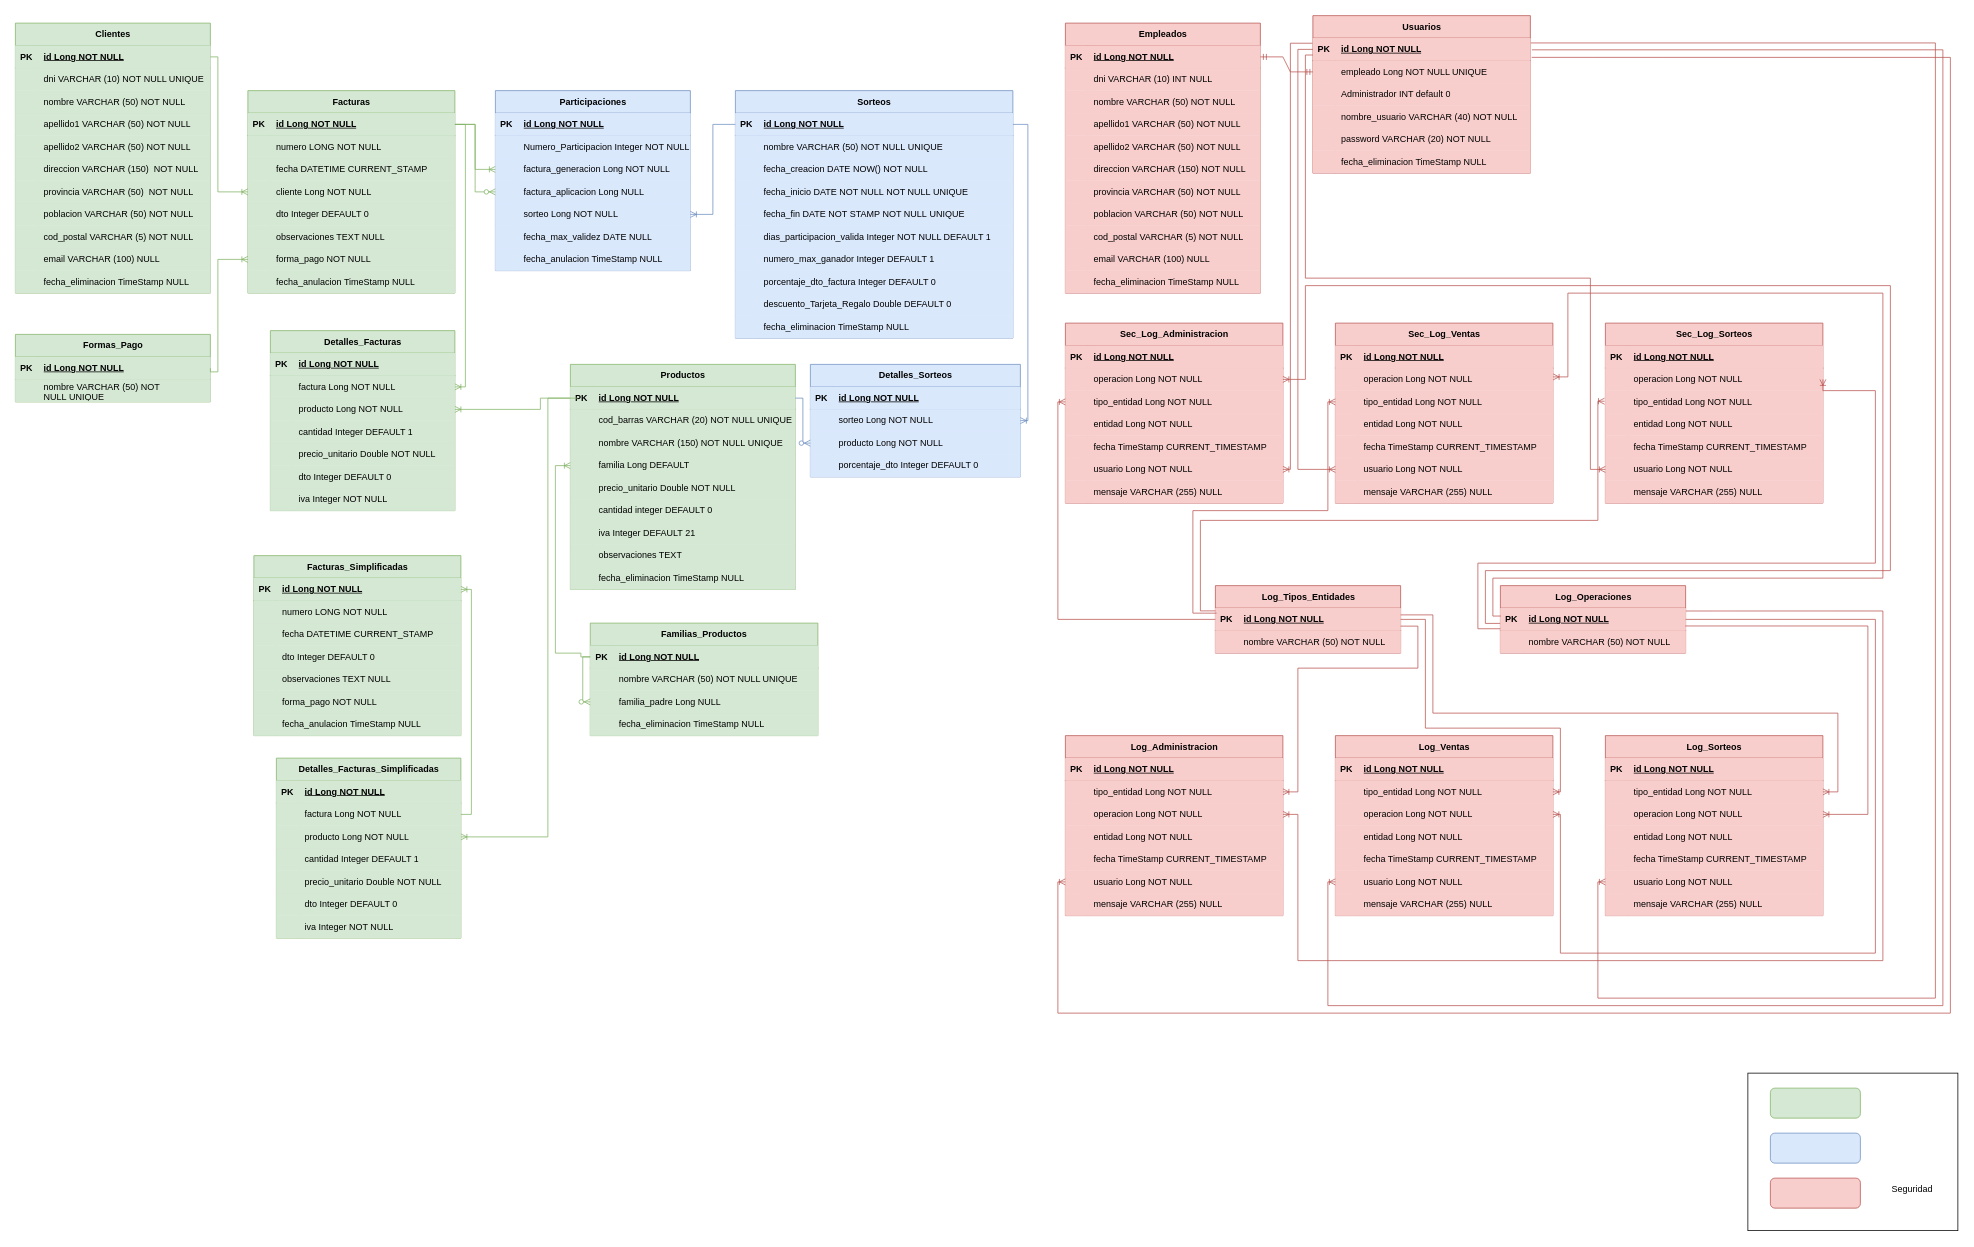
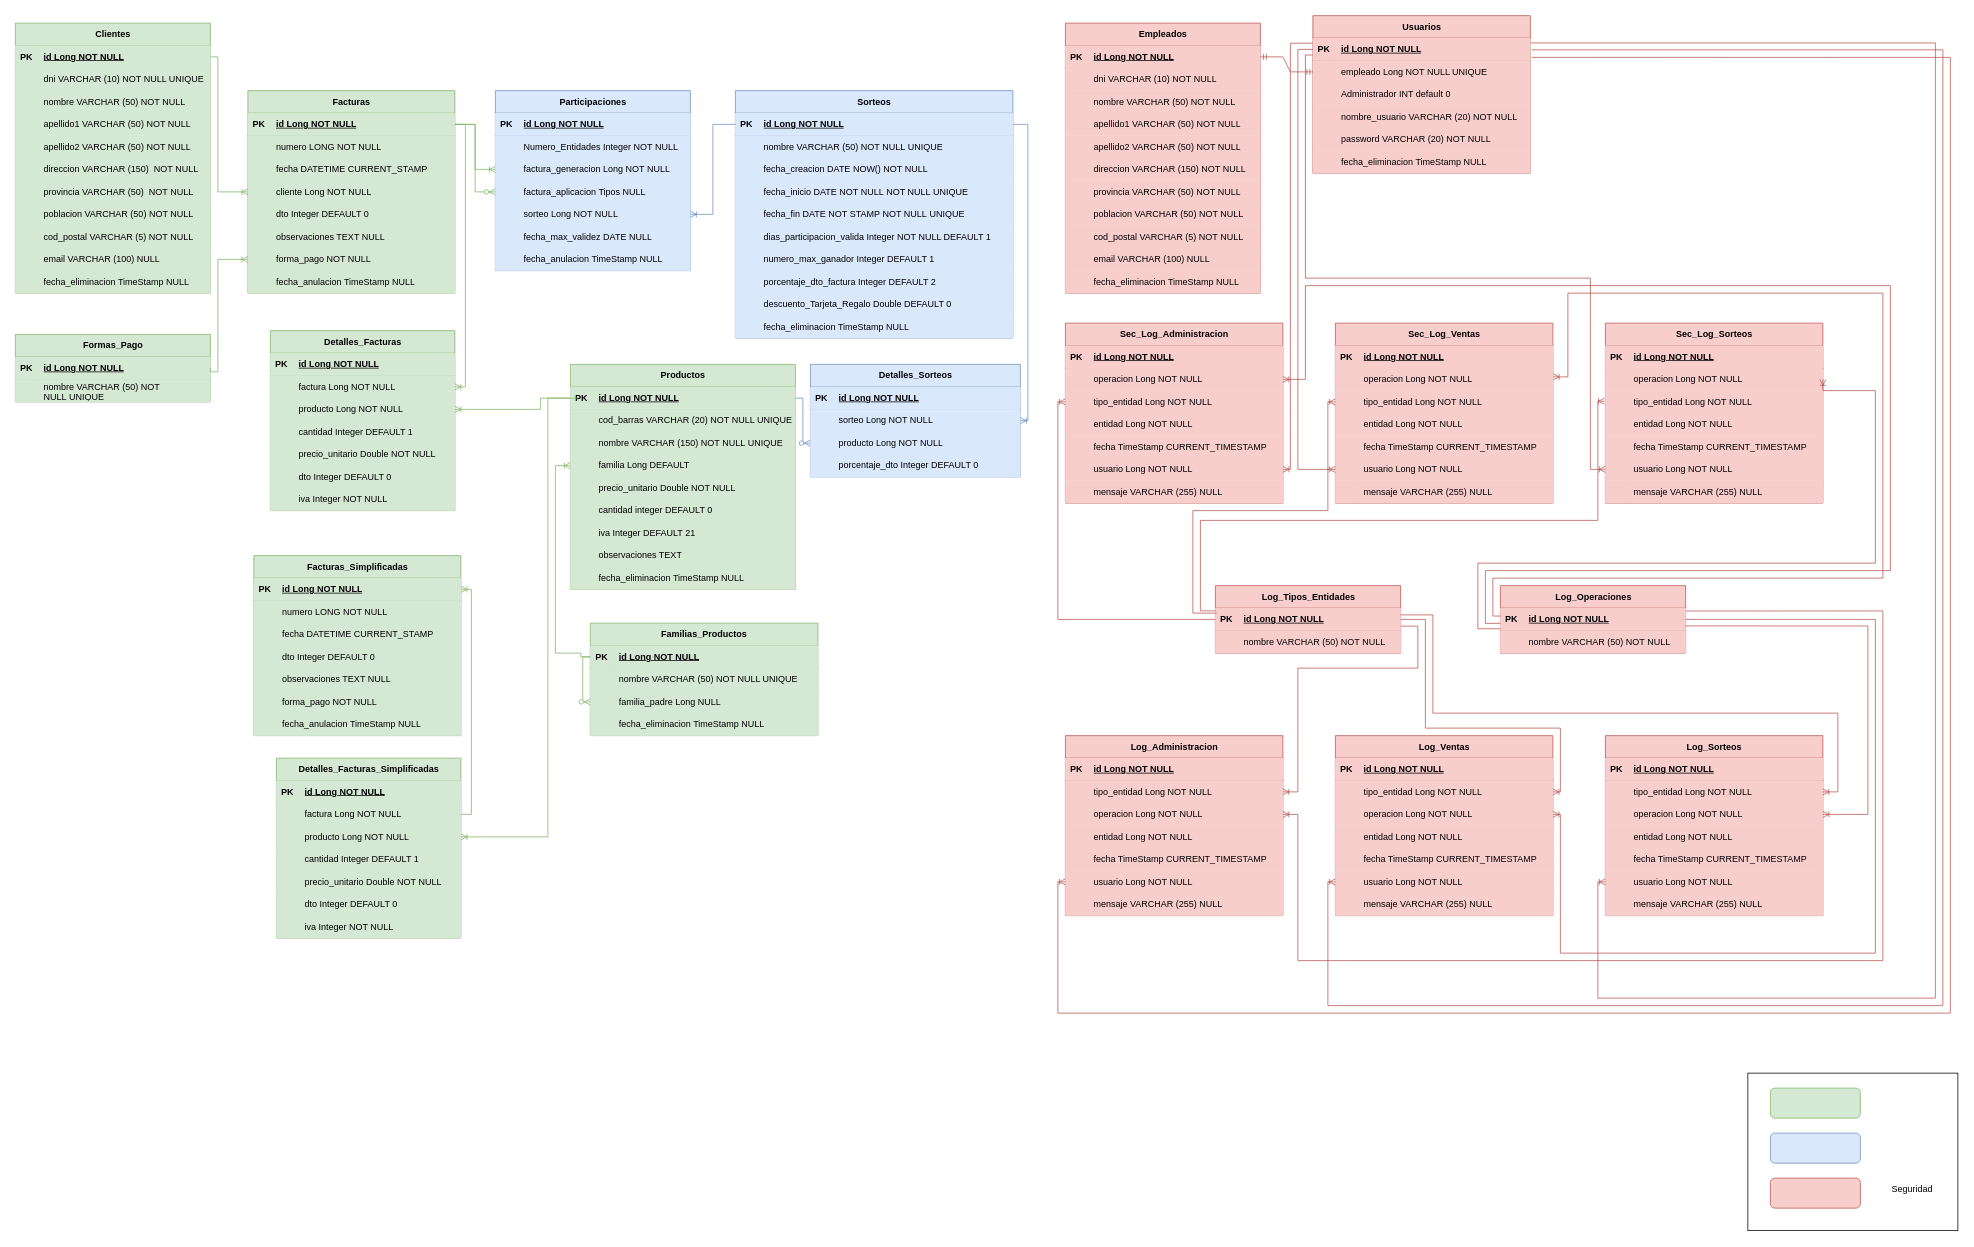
node "dni VARCHAR (10) INT NULL": label "dni VARCHAR (10) INT NULL" -> "dni VARCHAR (10) NOT NULL"
node "nombre_usuario VARCHAR (40) NOT NULL": label "nombre_usuario VARCHAR (40) NOT NULL" -> "nombre_usuario VARCHAR (20) NOT NULL"
node "Numero_Participacion Integer NOT NULL": label "Numero_Participacion Integer NOT NULL" -> "Numero_Entidades Integer NOT NULL"
node "factura_aplicacion Long NULL": label "factura_aplicacion Long NULL" -> "factura_aplicacion Tipos NULL"
node "porcentaje_dto_factura Integer DEFAULT 0": label "porcentaje_dto_factura Integer DEFAULT 0" -> "porcentaje_dto_factura Integer DEFAULT 2"
